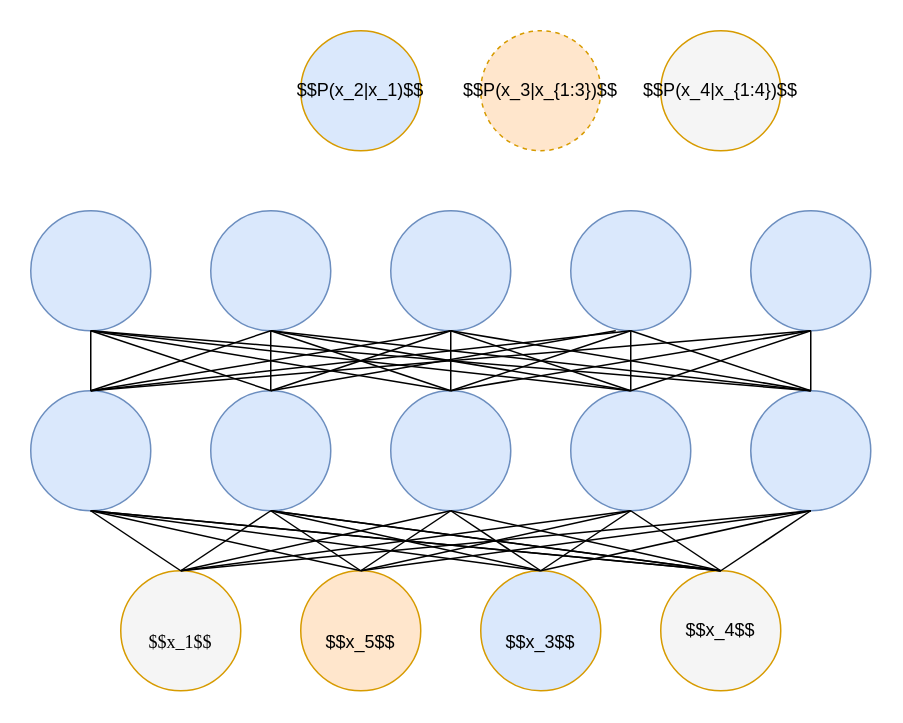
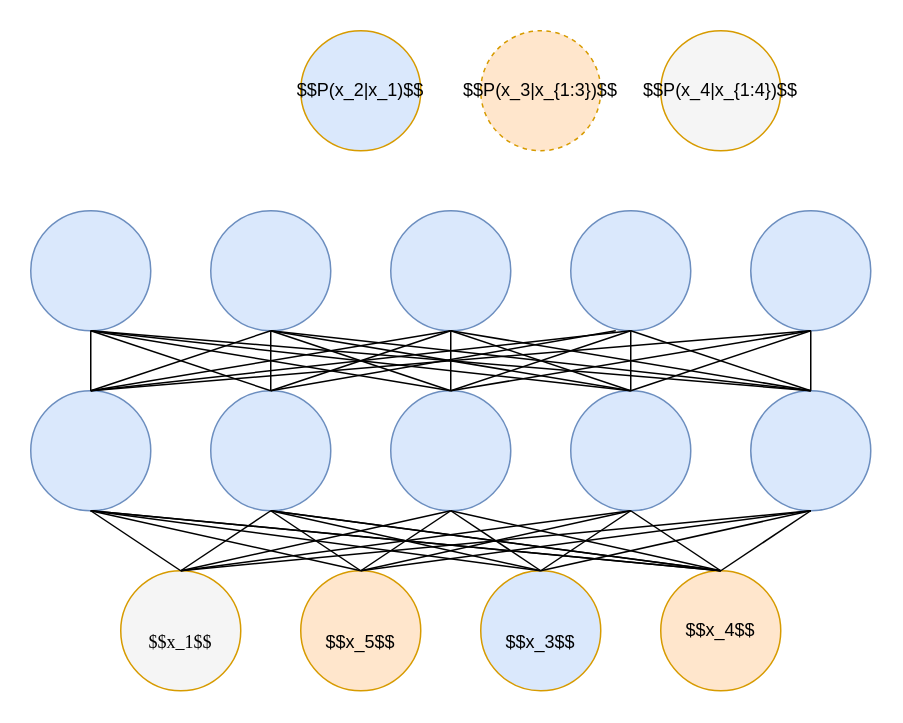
node "$$x_4$$": fillcolor #f5f5f5 -> #ffe6cc
